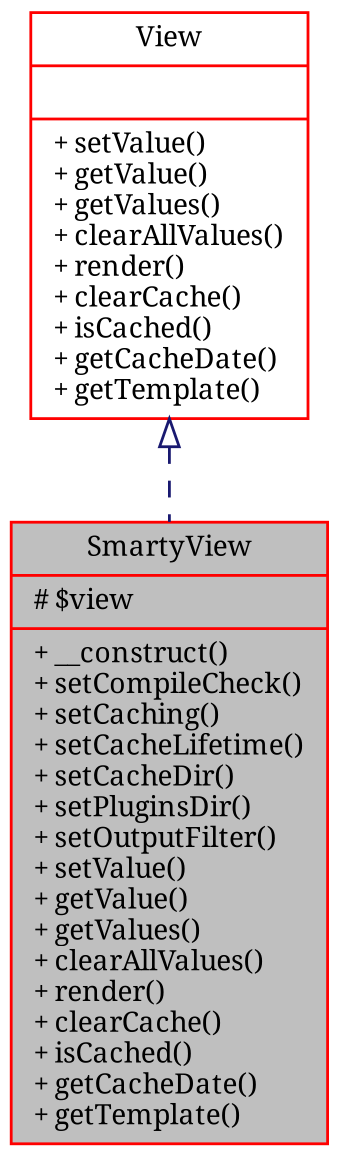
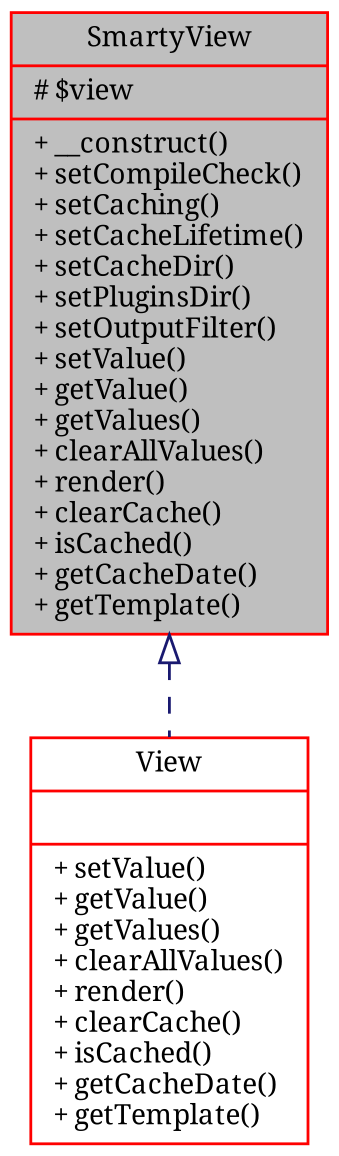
edge "SmartyView" -> "View": reversed
